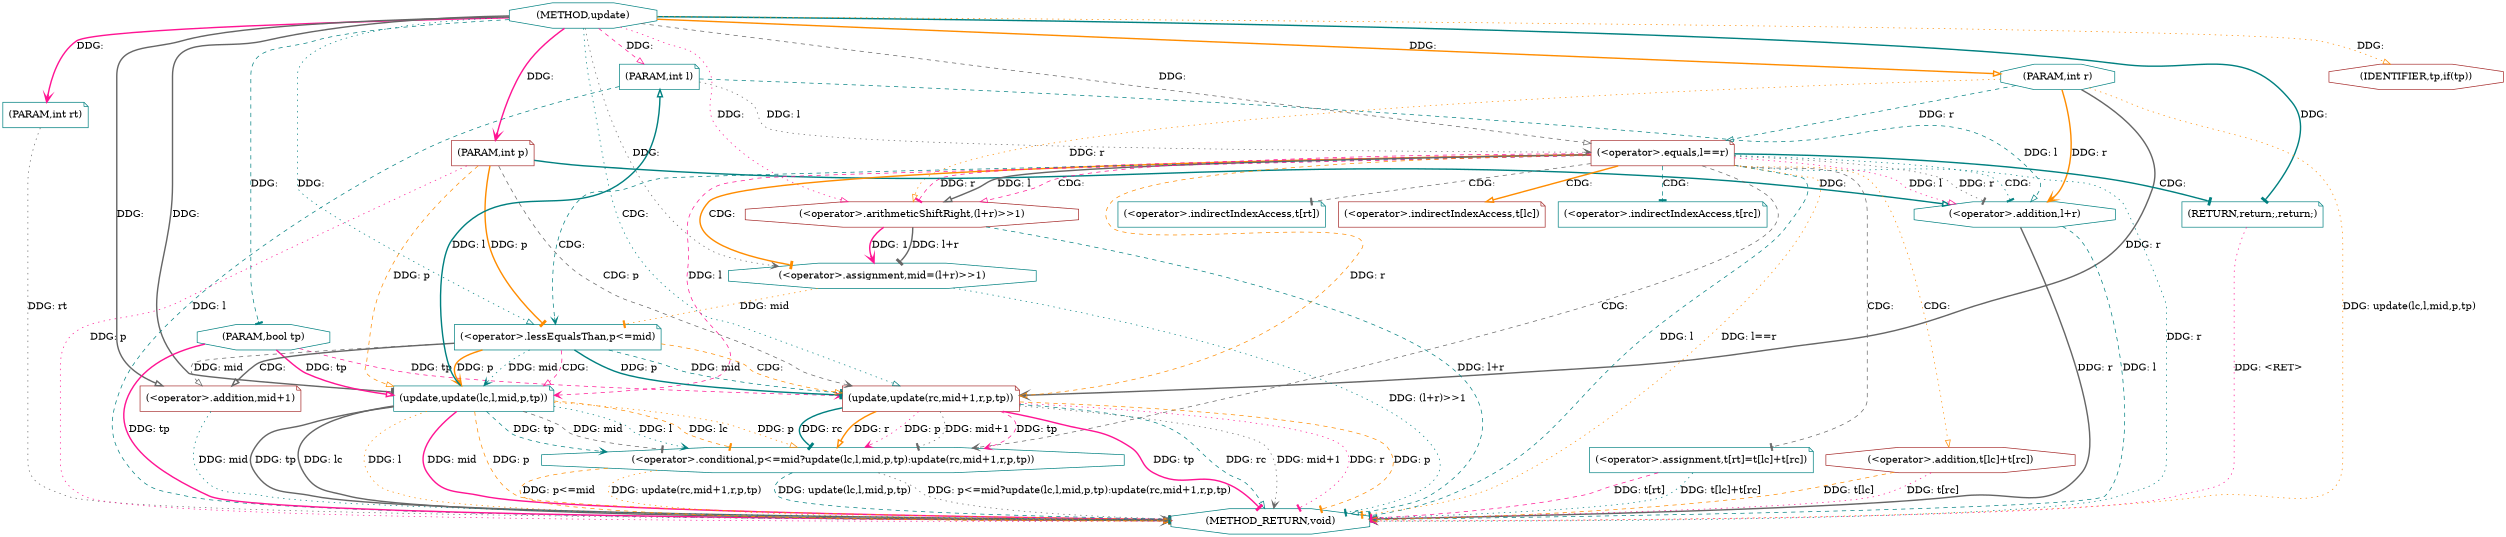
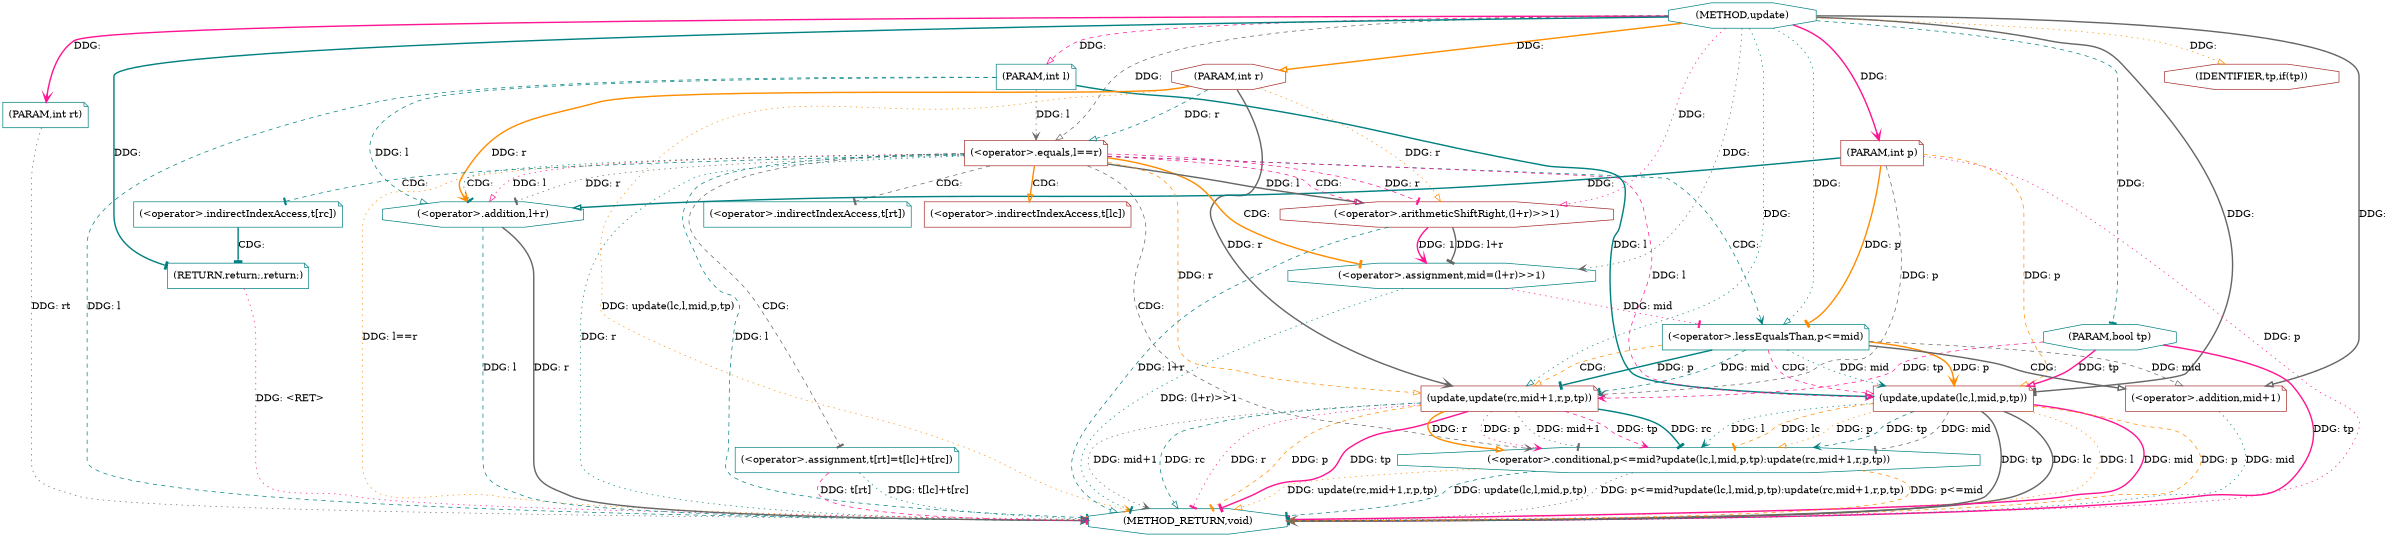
node "(PARAM,int r)": color teal -> brown
edge "(<operator>.equals,l==r)" -> "(RETURN,return;,return;)": now "(<operator>.indirectIndexAccess,t[rc])" -> "(RETURN,return;,return;)"
edge "(update,update(lc,l,mid,p,tp))" -> "(PARAM,int l)": reversed
edge "(METHOD,update)" -> "(update,update(rc,mid+1,r,p,tp))": label "CDG: " -> "DDG: "
edge "(PARAM,int p)" -> "(update,update(rc,mid+1,r,p,tp))": label "CDG: p" -> "DDG: p"
edge "(<operator>.assignment,mid=(l+r)>>1)" -> "(<operator>.lessEqualsThan,p<=mid)": color darkorange -> deeppink
node "(update,update(lc,l,mid,p,tp))": color teal -> brown
node "(<operator>.addition,t[lc]+t[rc])": removed
